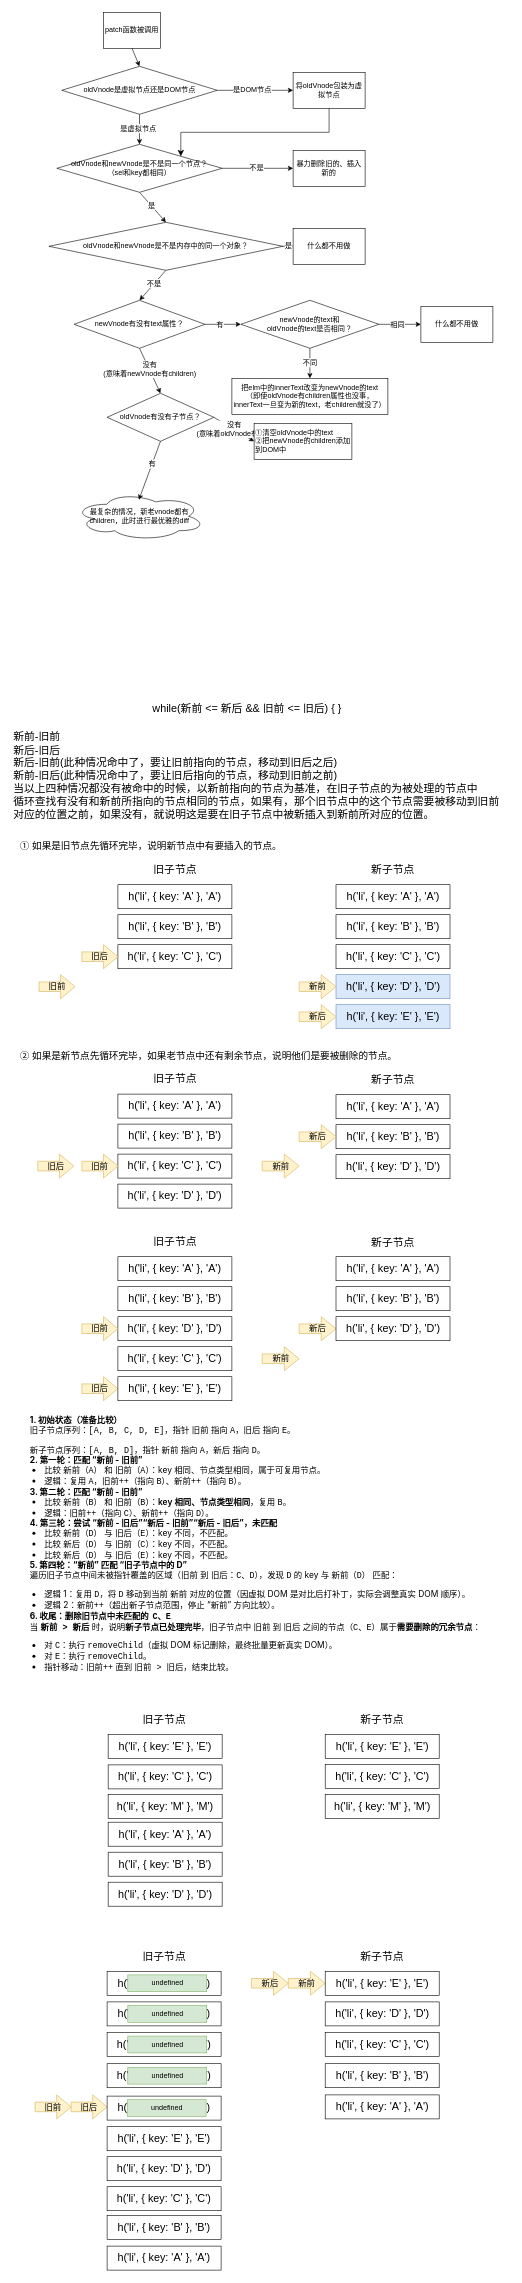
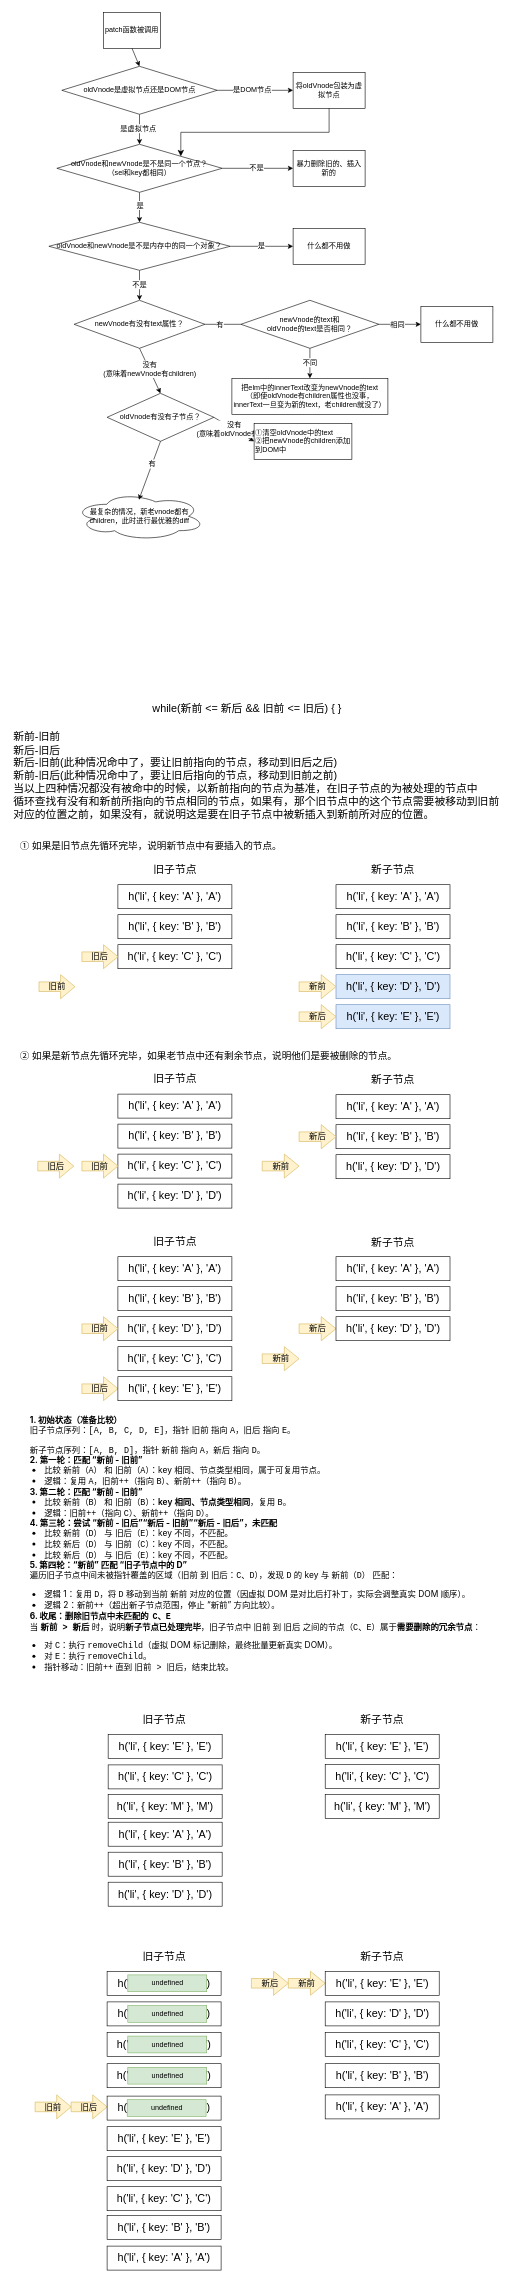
node "oldVnode和newVnode是不是内存中的同一个对象？": size 234x48 -> 181x48
edge "newVnode有没有text属性？" -> "newVnode的text和 oldVnode的text是否相同？": arrowhead classic -> none
